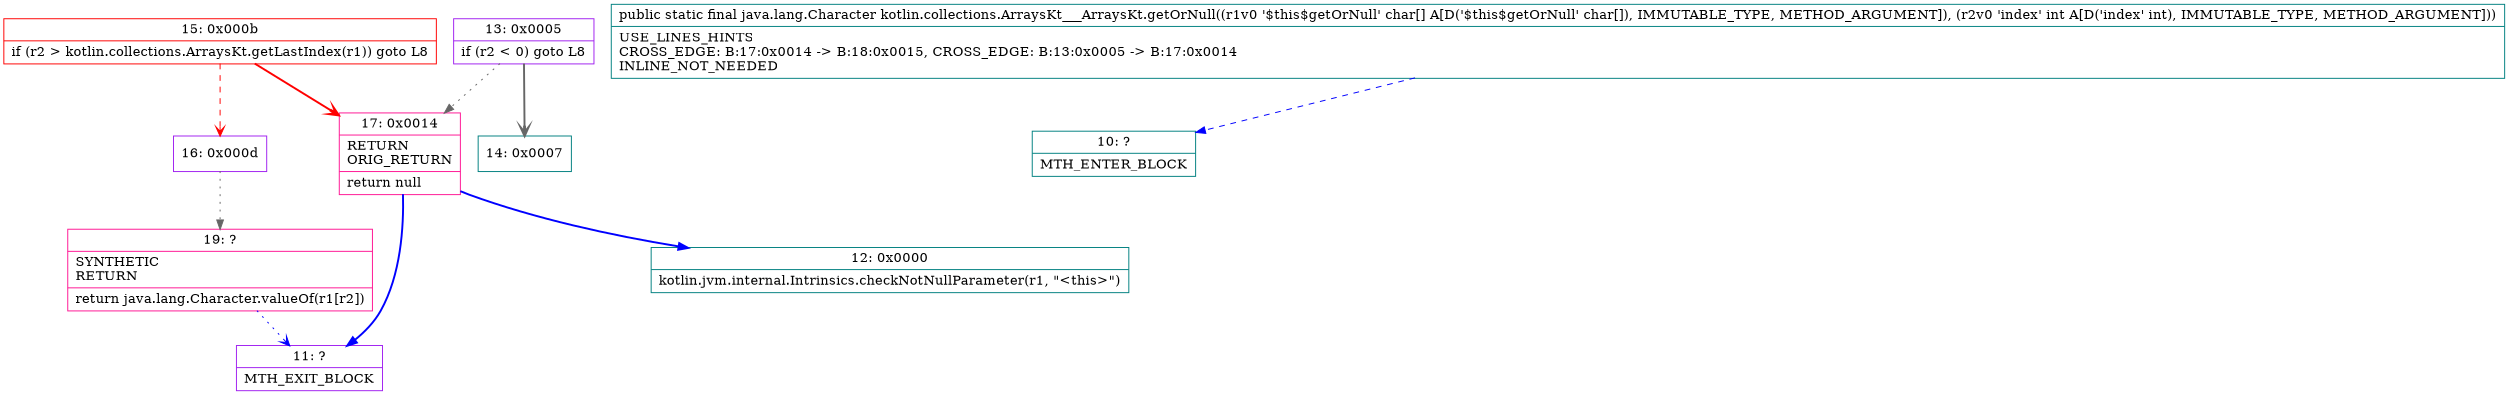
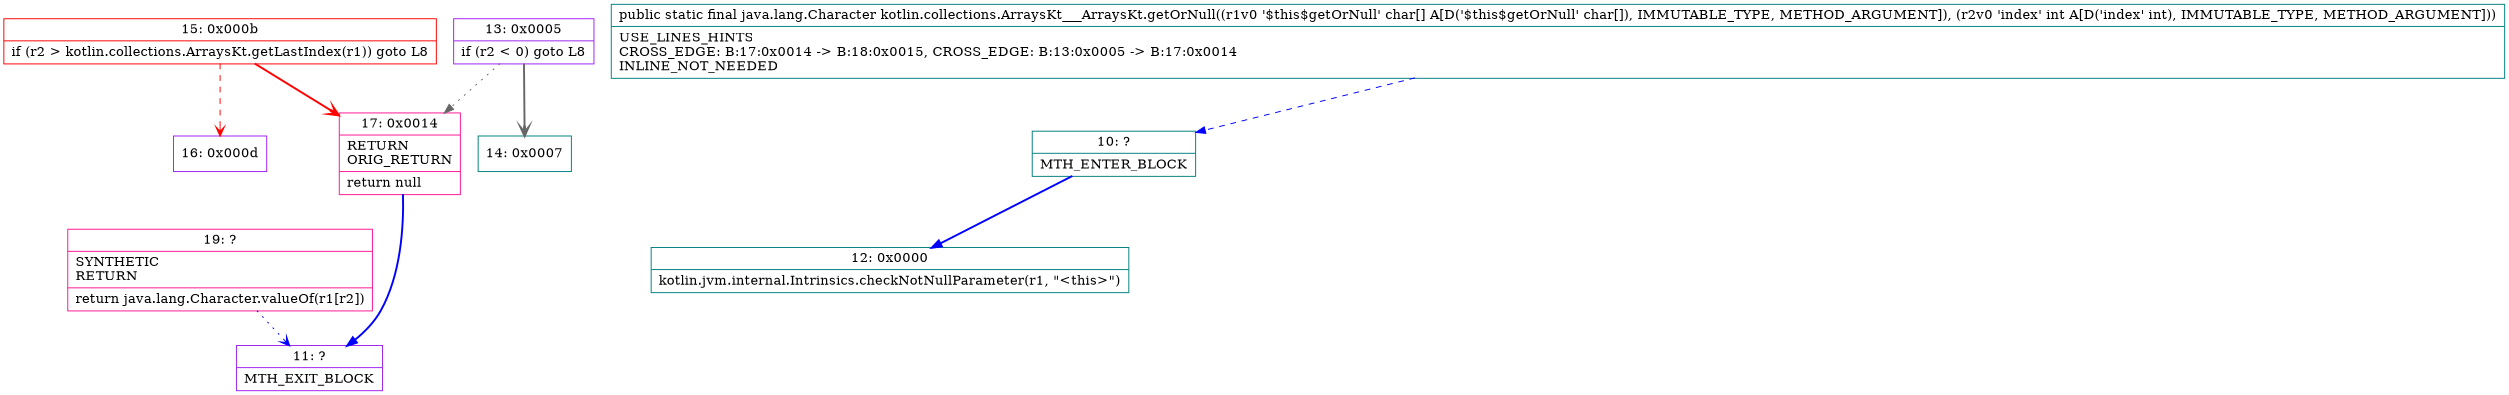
edge "16: 0x000d" -> "19: ?": removed
edge "17: 0x0014" -> "12: 0x0000": now "10: ?" -> "12: 0x0000"
